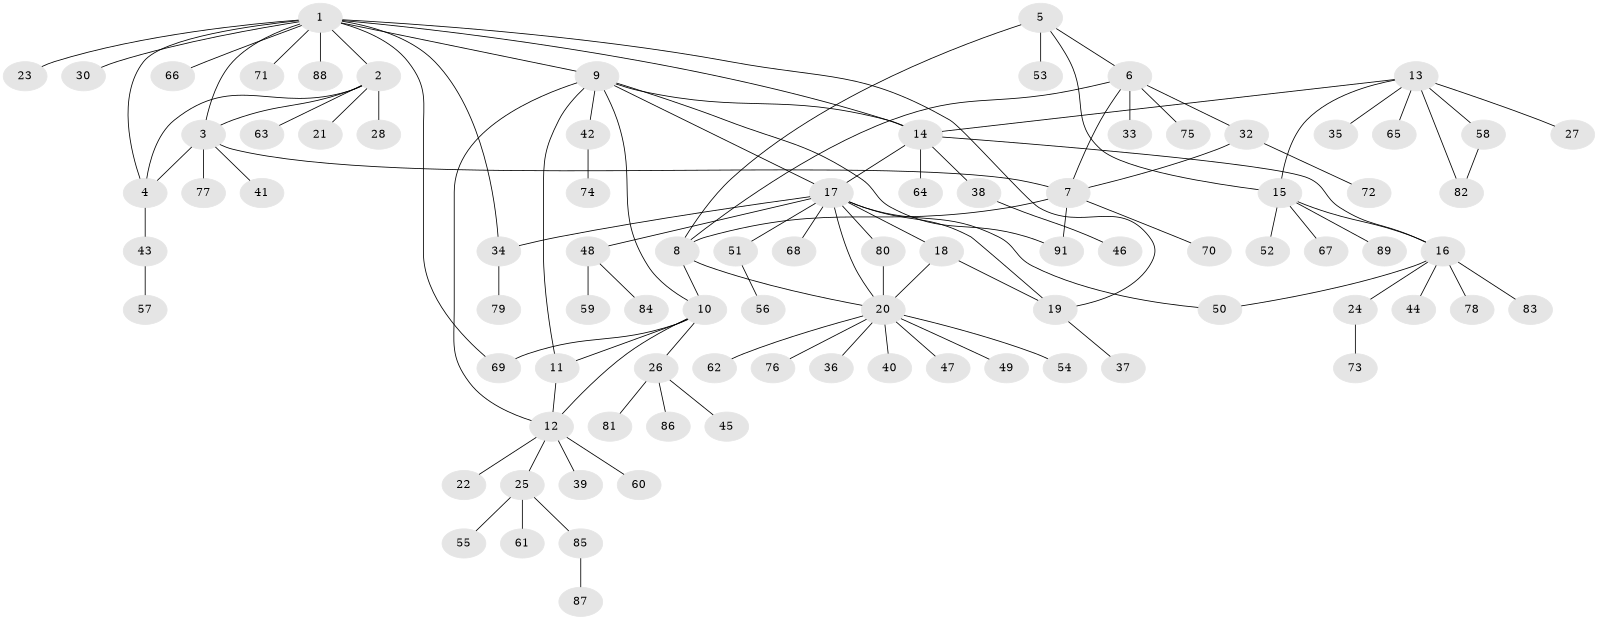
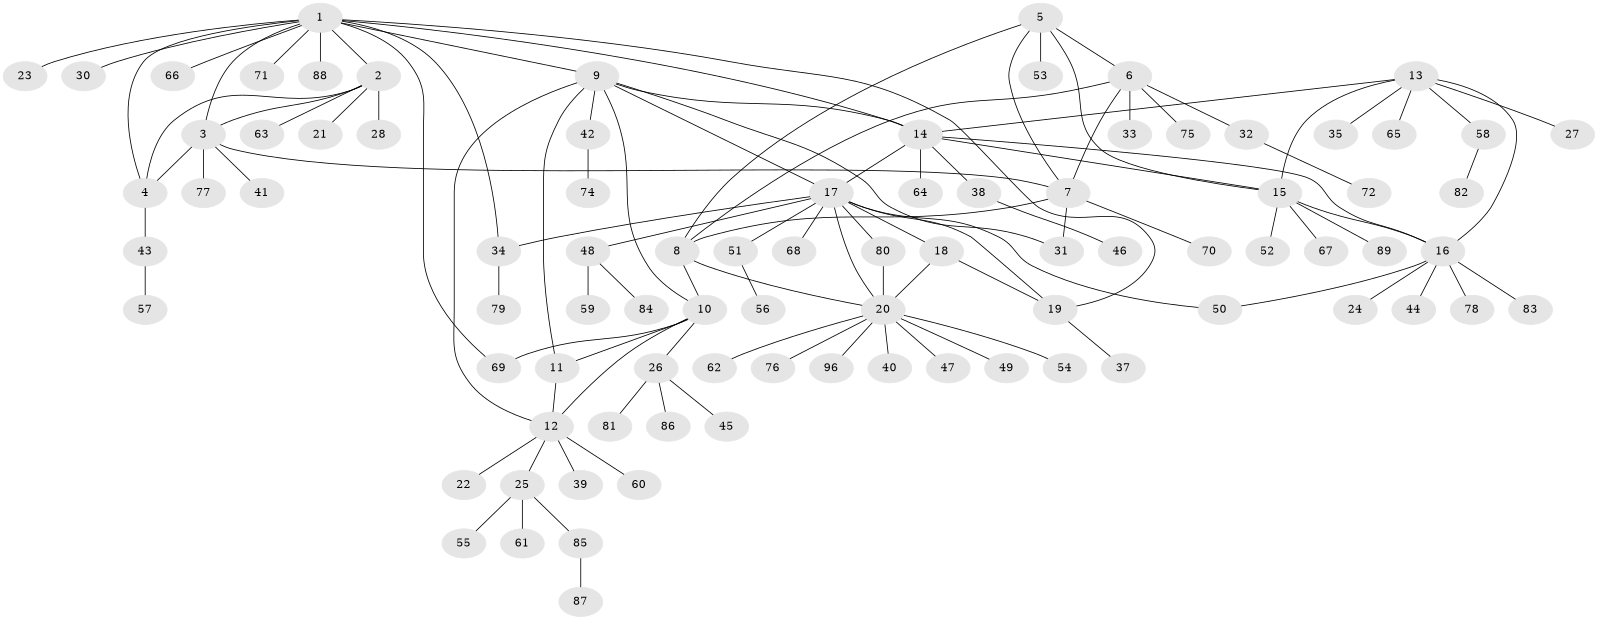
edge "13" -- "82": now "13" -- "16"
edge "14" -- "15": added
edge "32" -- "7": now "5" -- "7"
node "91": label "91" -> "31"
node "36": label "36" -> "96"
node "73": removed
